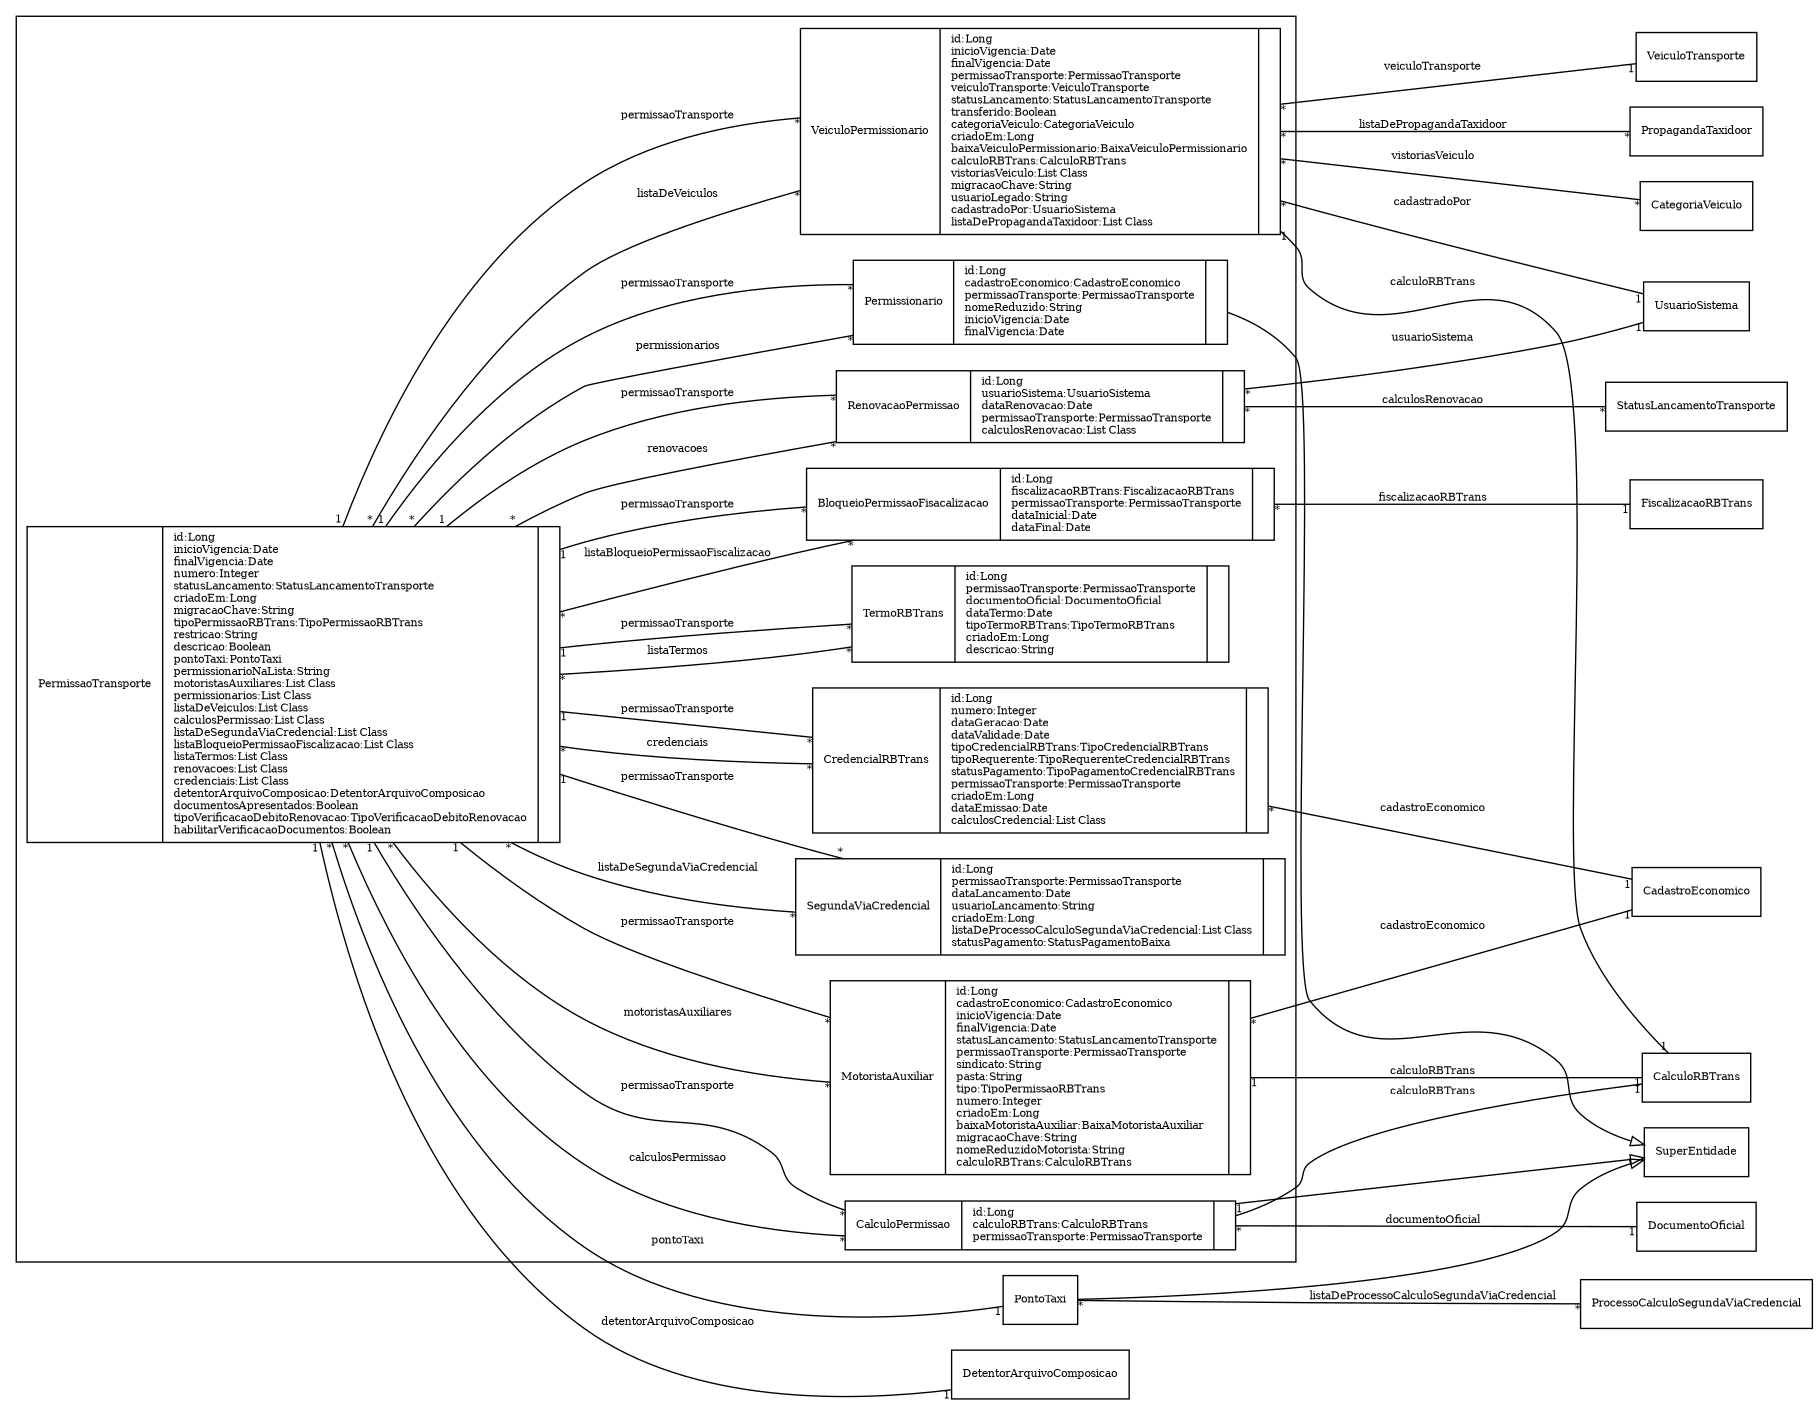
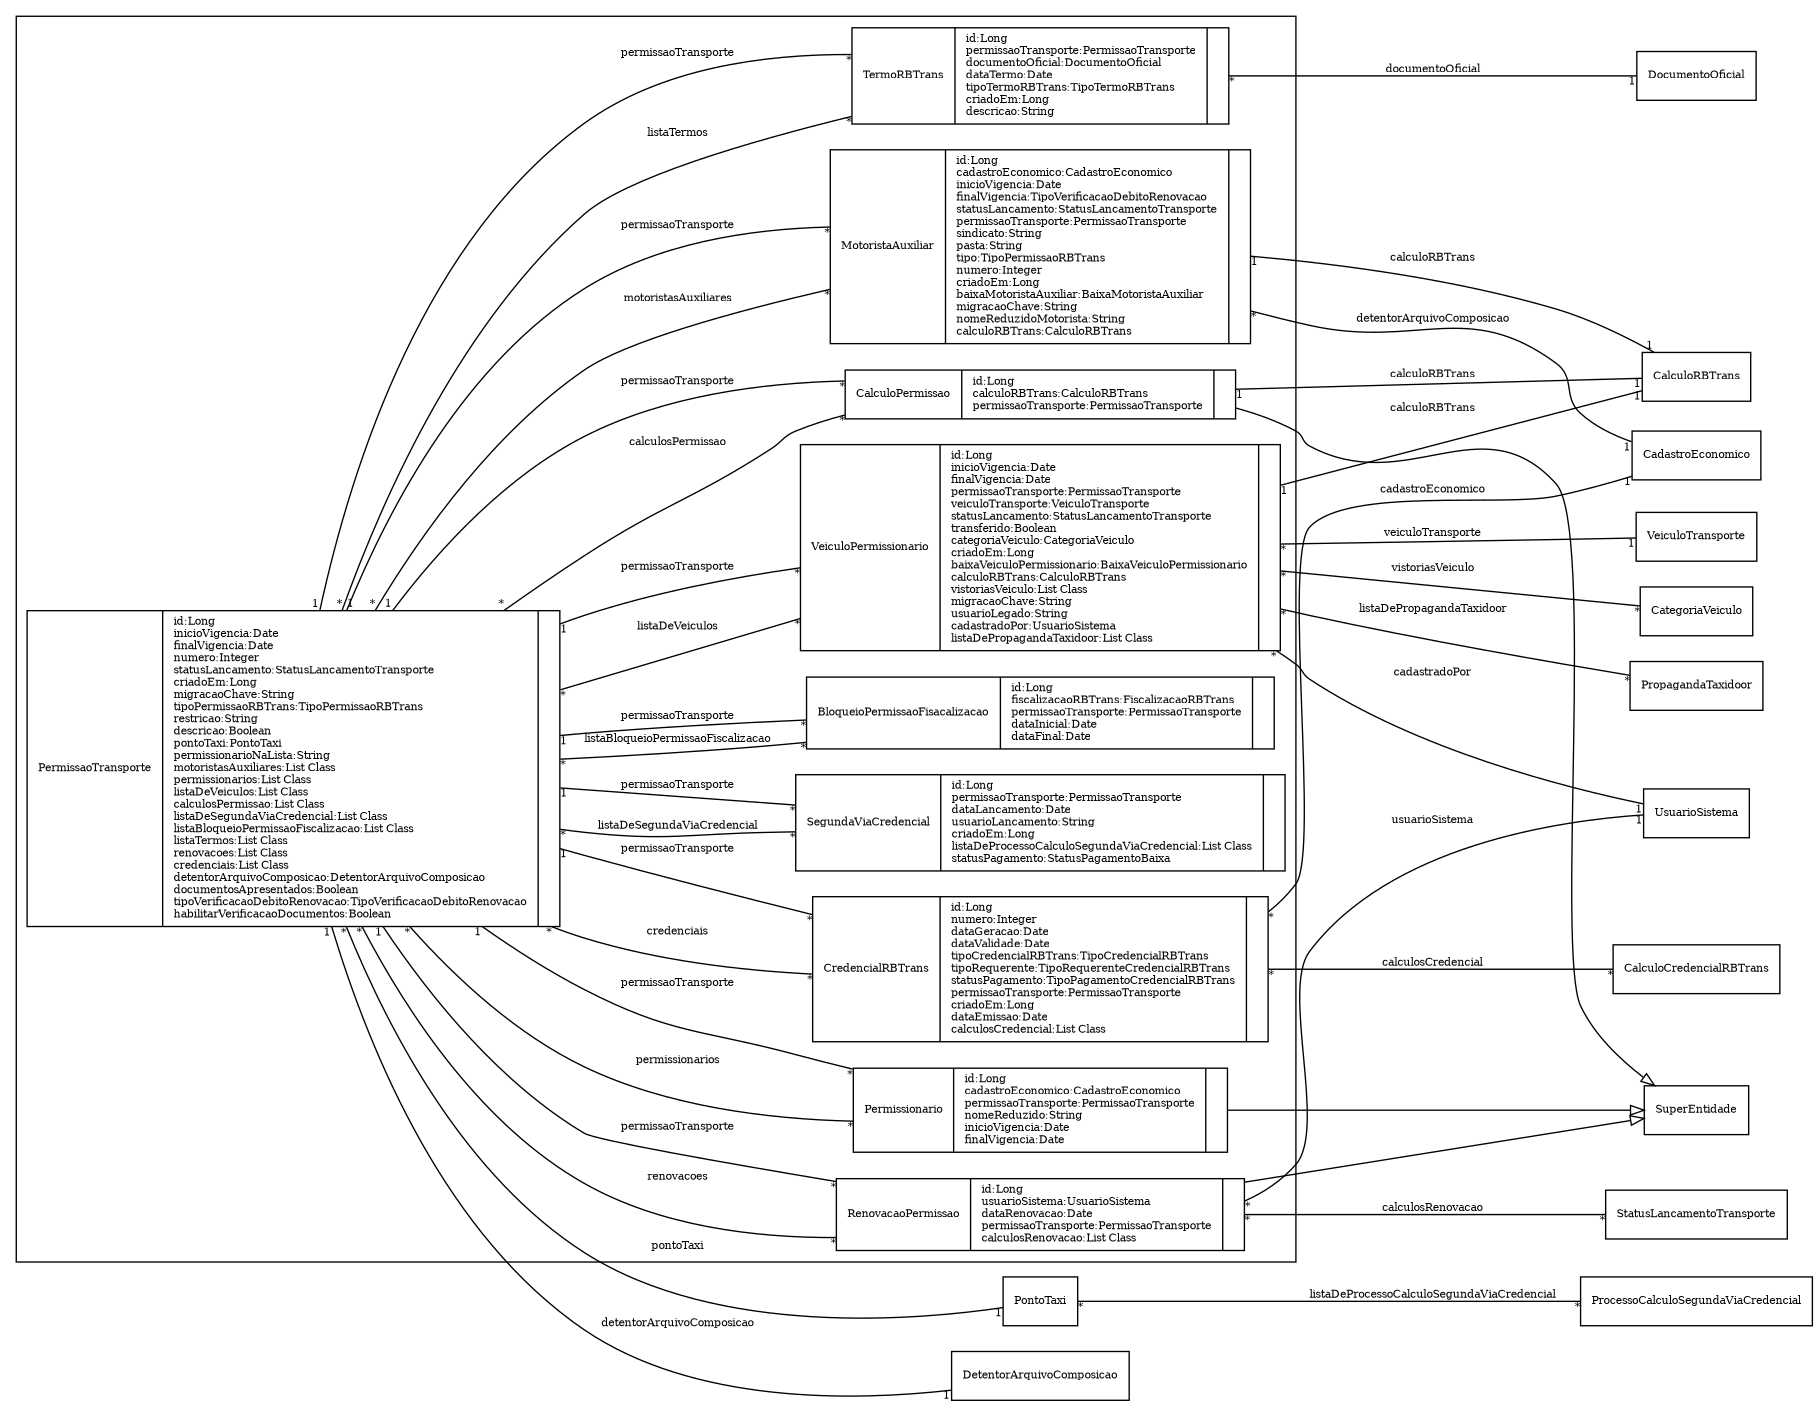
node "FiscalizacaoRBTrans": removed
edge "CadastroEconomico" -- "MotoristaAuxiliar": label "cadastroEconomico" -> "detentorArquivoComposicao"
node "CalculoCredencialRBTrans": added
node "MotoristaAuxiliar": text "finalVigencia:Date" -> "finalVigencia:TipoVerificacaoDebitoRenovacao"
edge "CalculoPermissao" -- "DocumentoOficial": now "TermoRBTrans" -- "DocumentoOficial"
edge "PontoTaxi" -> "SuperEntidade": now "RenovacaoPermissao" -> "SuperEntidade"
